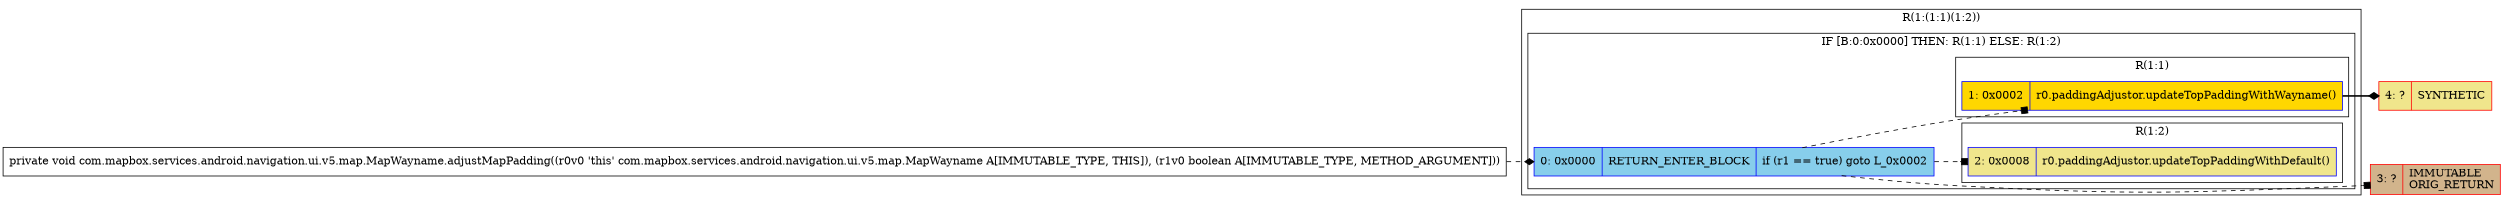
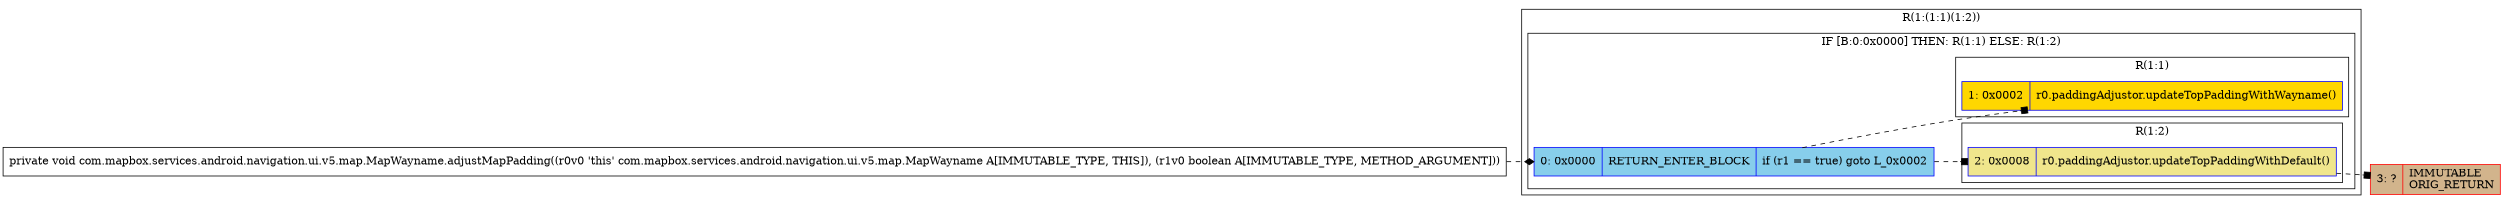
node "4: ?": removed
edge "0: 0x0000" -> "3: ?": now "2: 0x0008" -> "3: ?"
